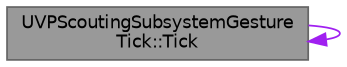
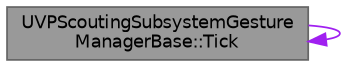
node "UVPScoutingSubsystemGesture Tick::Tick": label "UVPScoutingSubsystemGesture Tick::Tick" -> "UVPScoutingSubsystemGesture ManagerBase::Tick"
